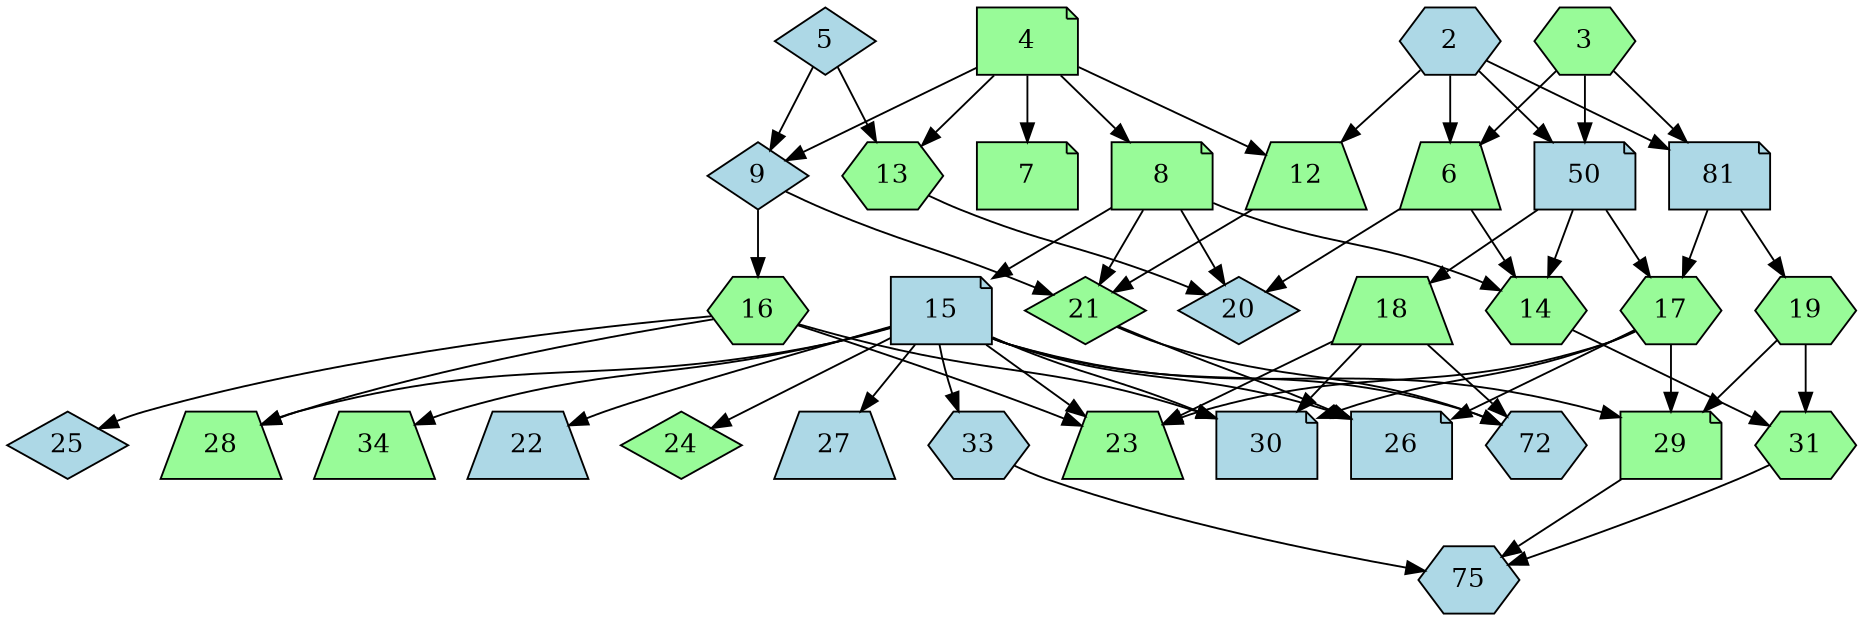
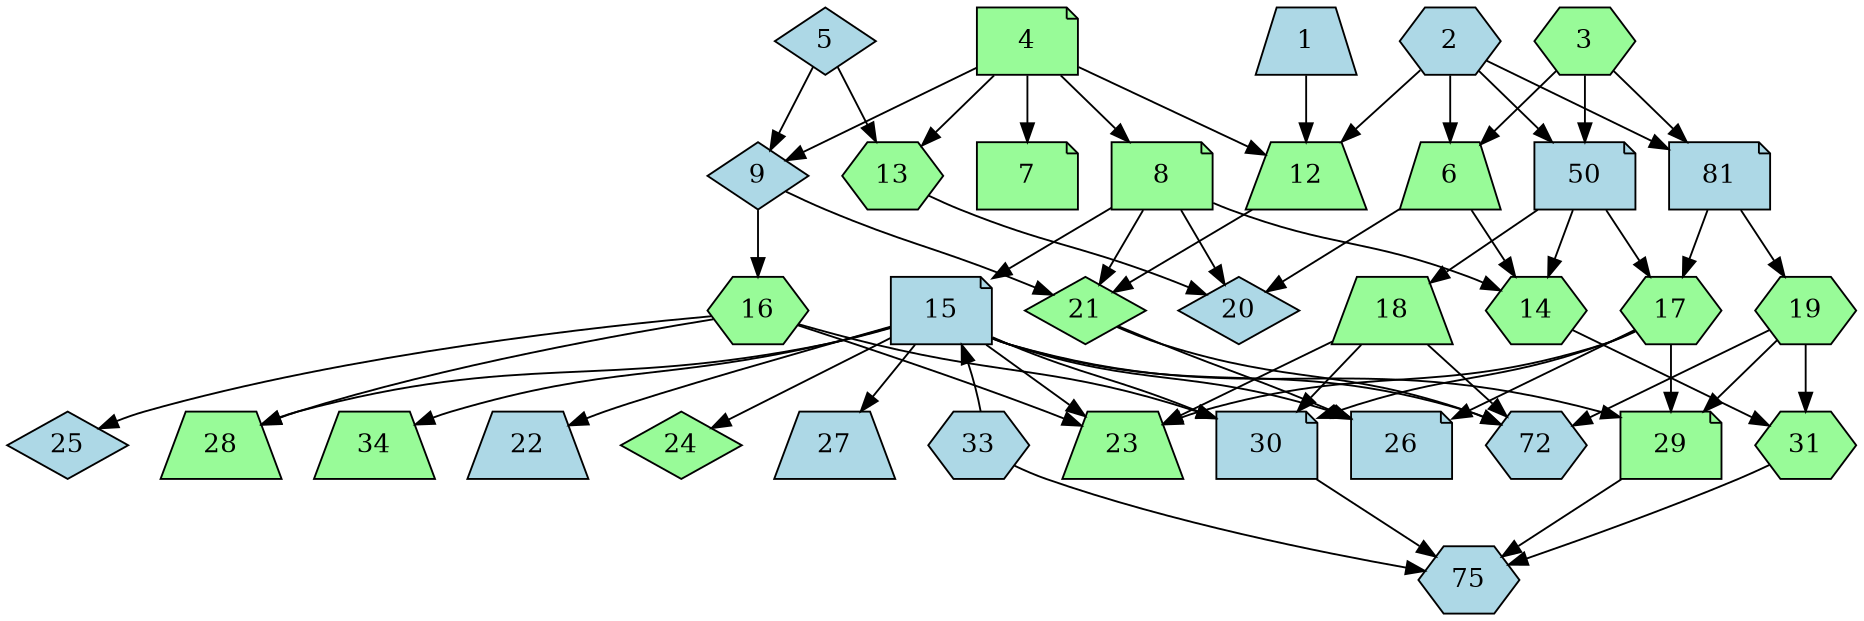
node "1": added
edge "15" -> "33": reversed
edge "19" -> "72": added
edge "30" -> "75": added
